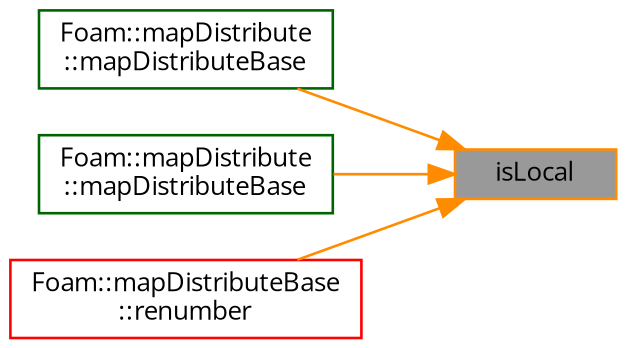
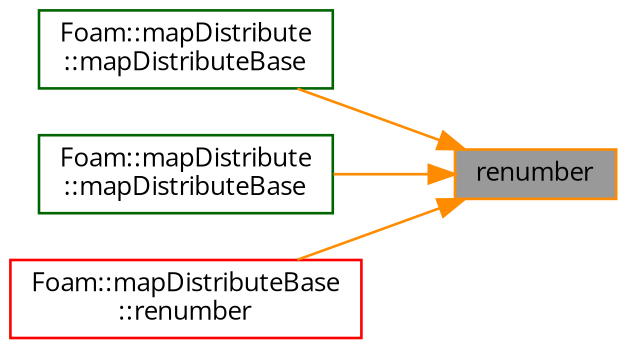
node "isLocal": label "isLocal" -> "renumber"
